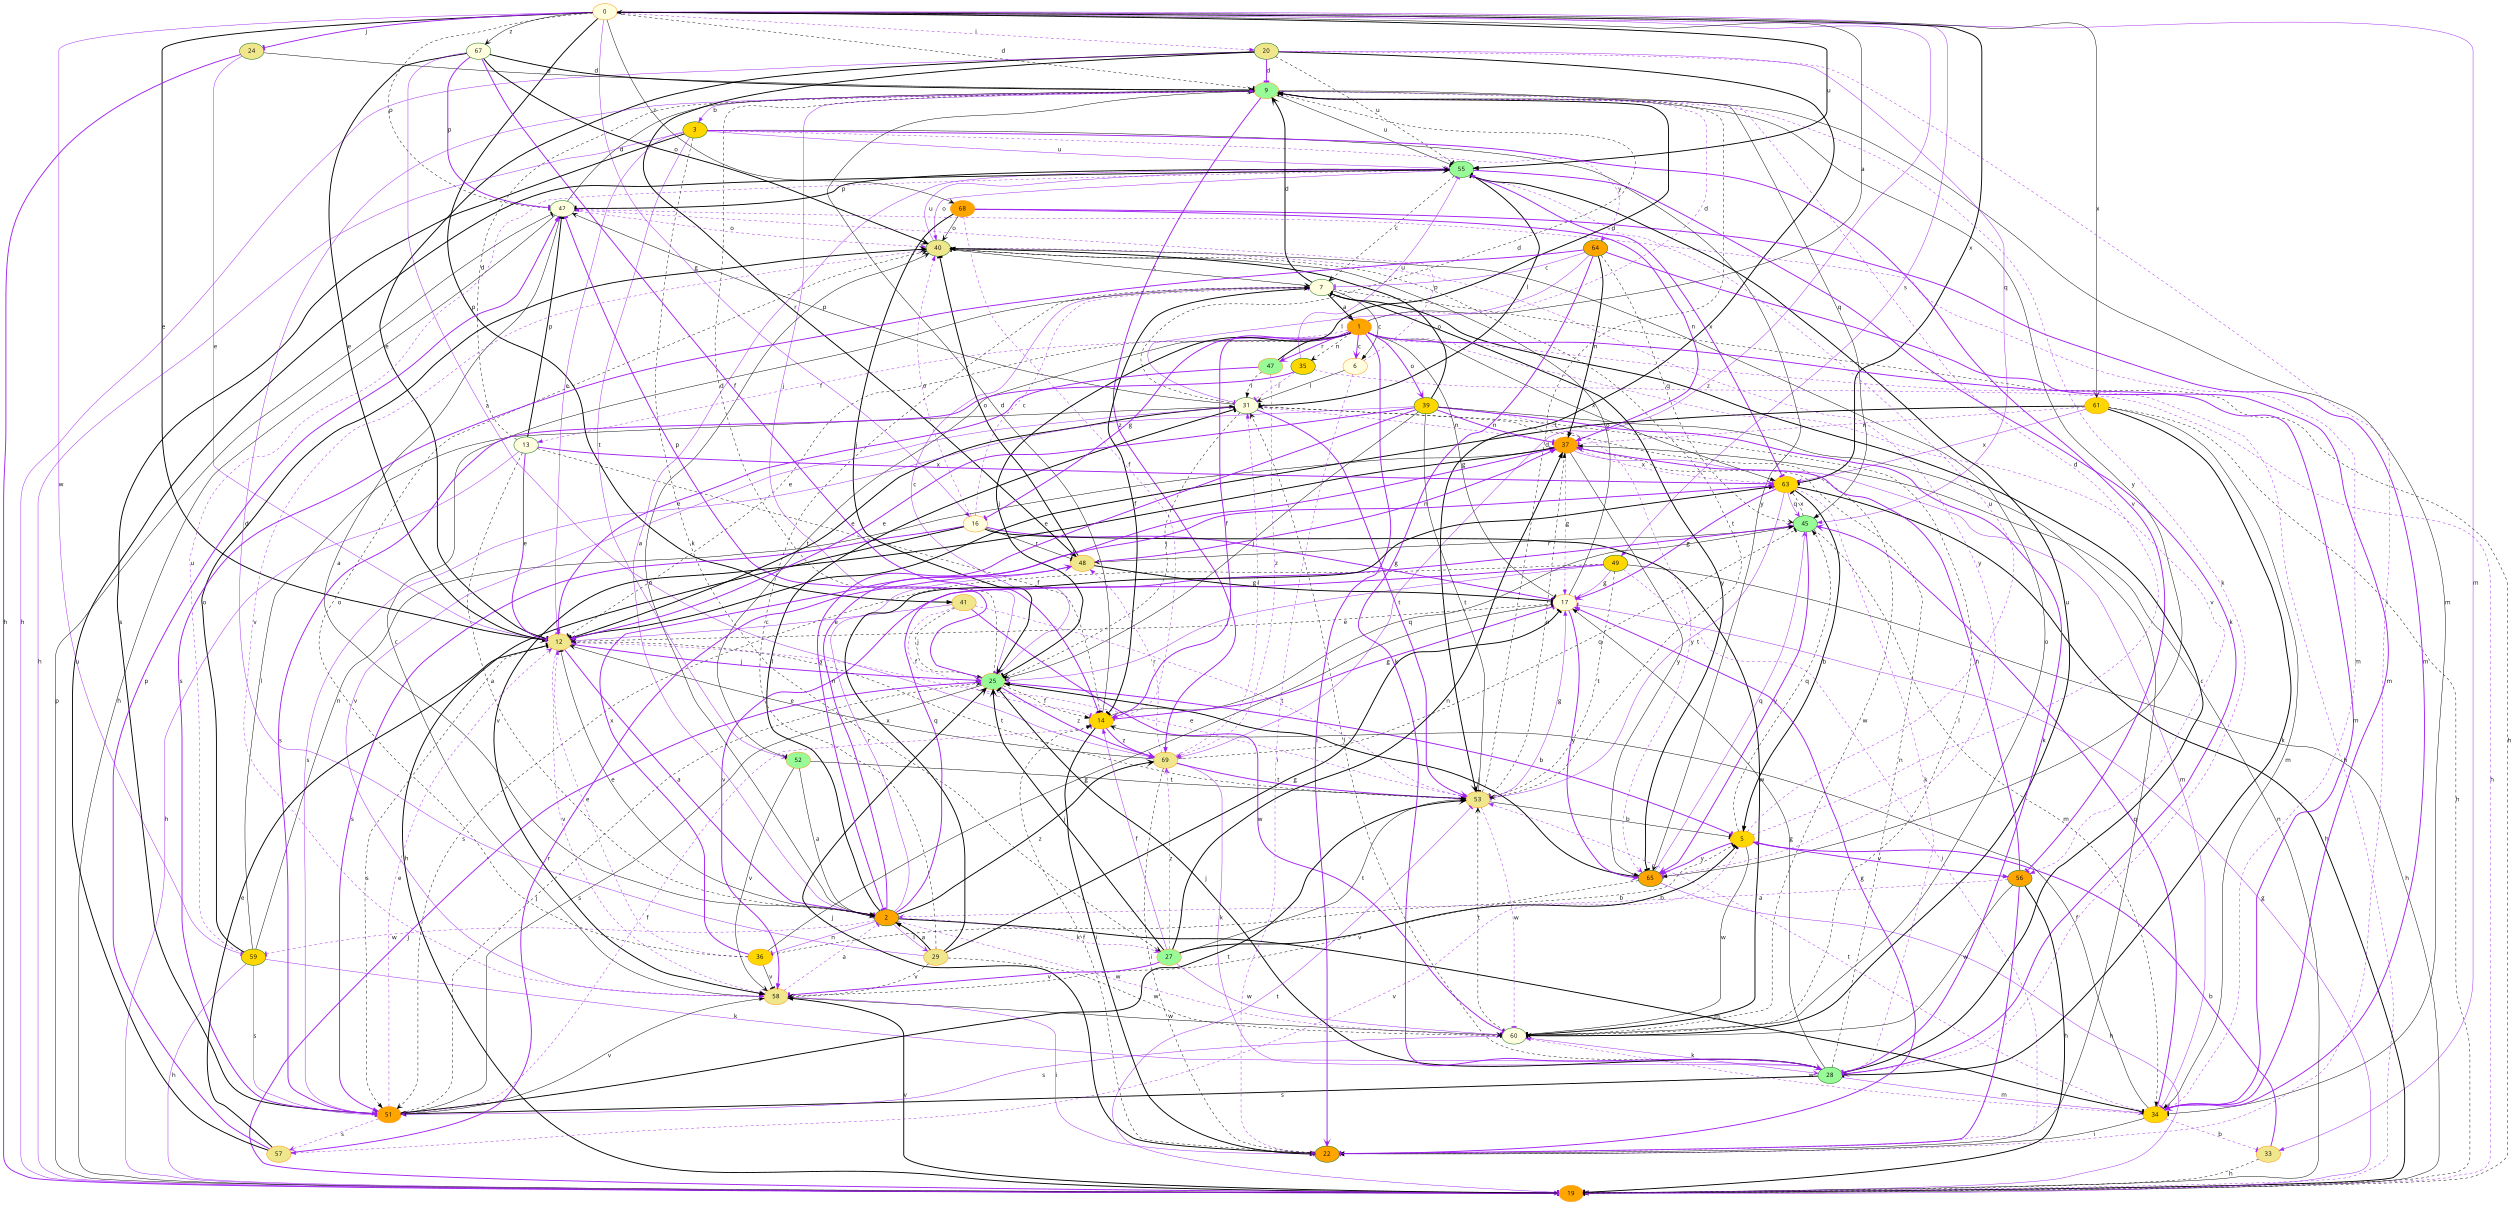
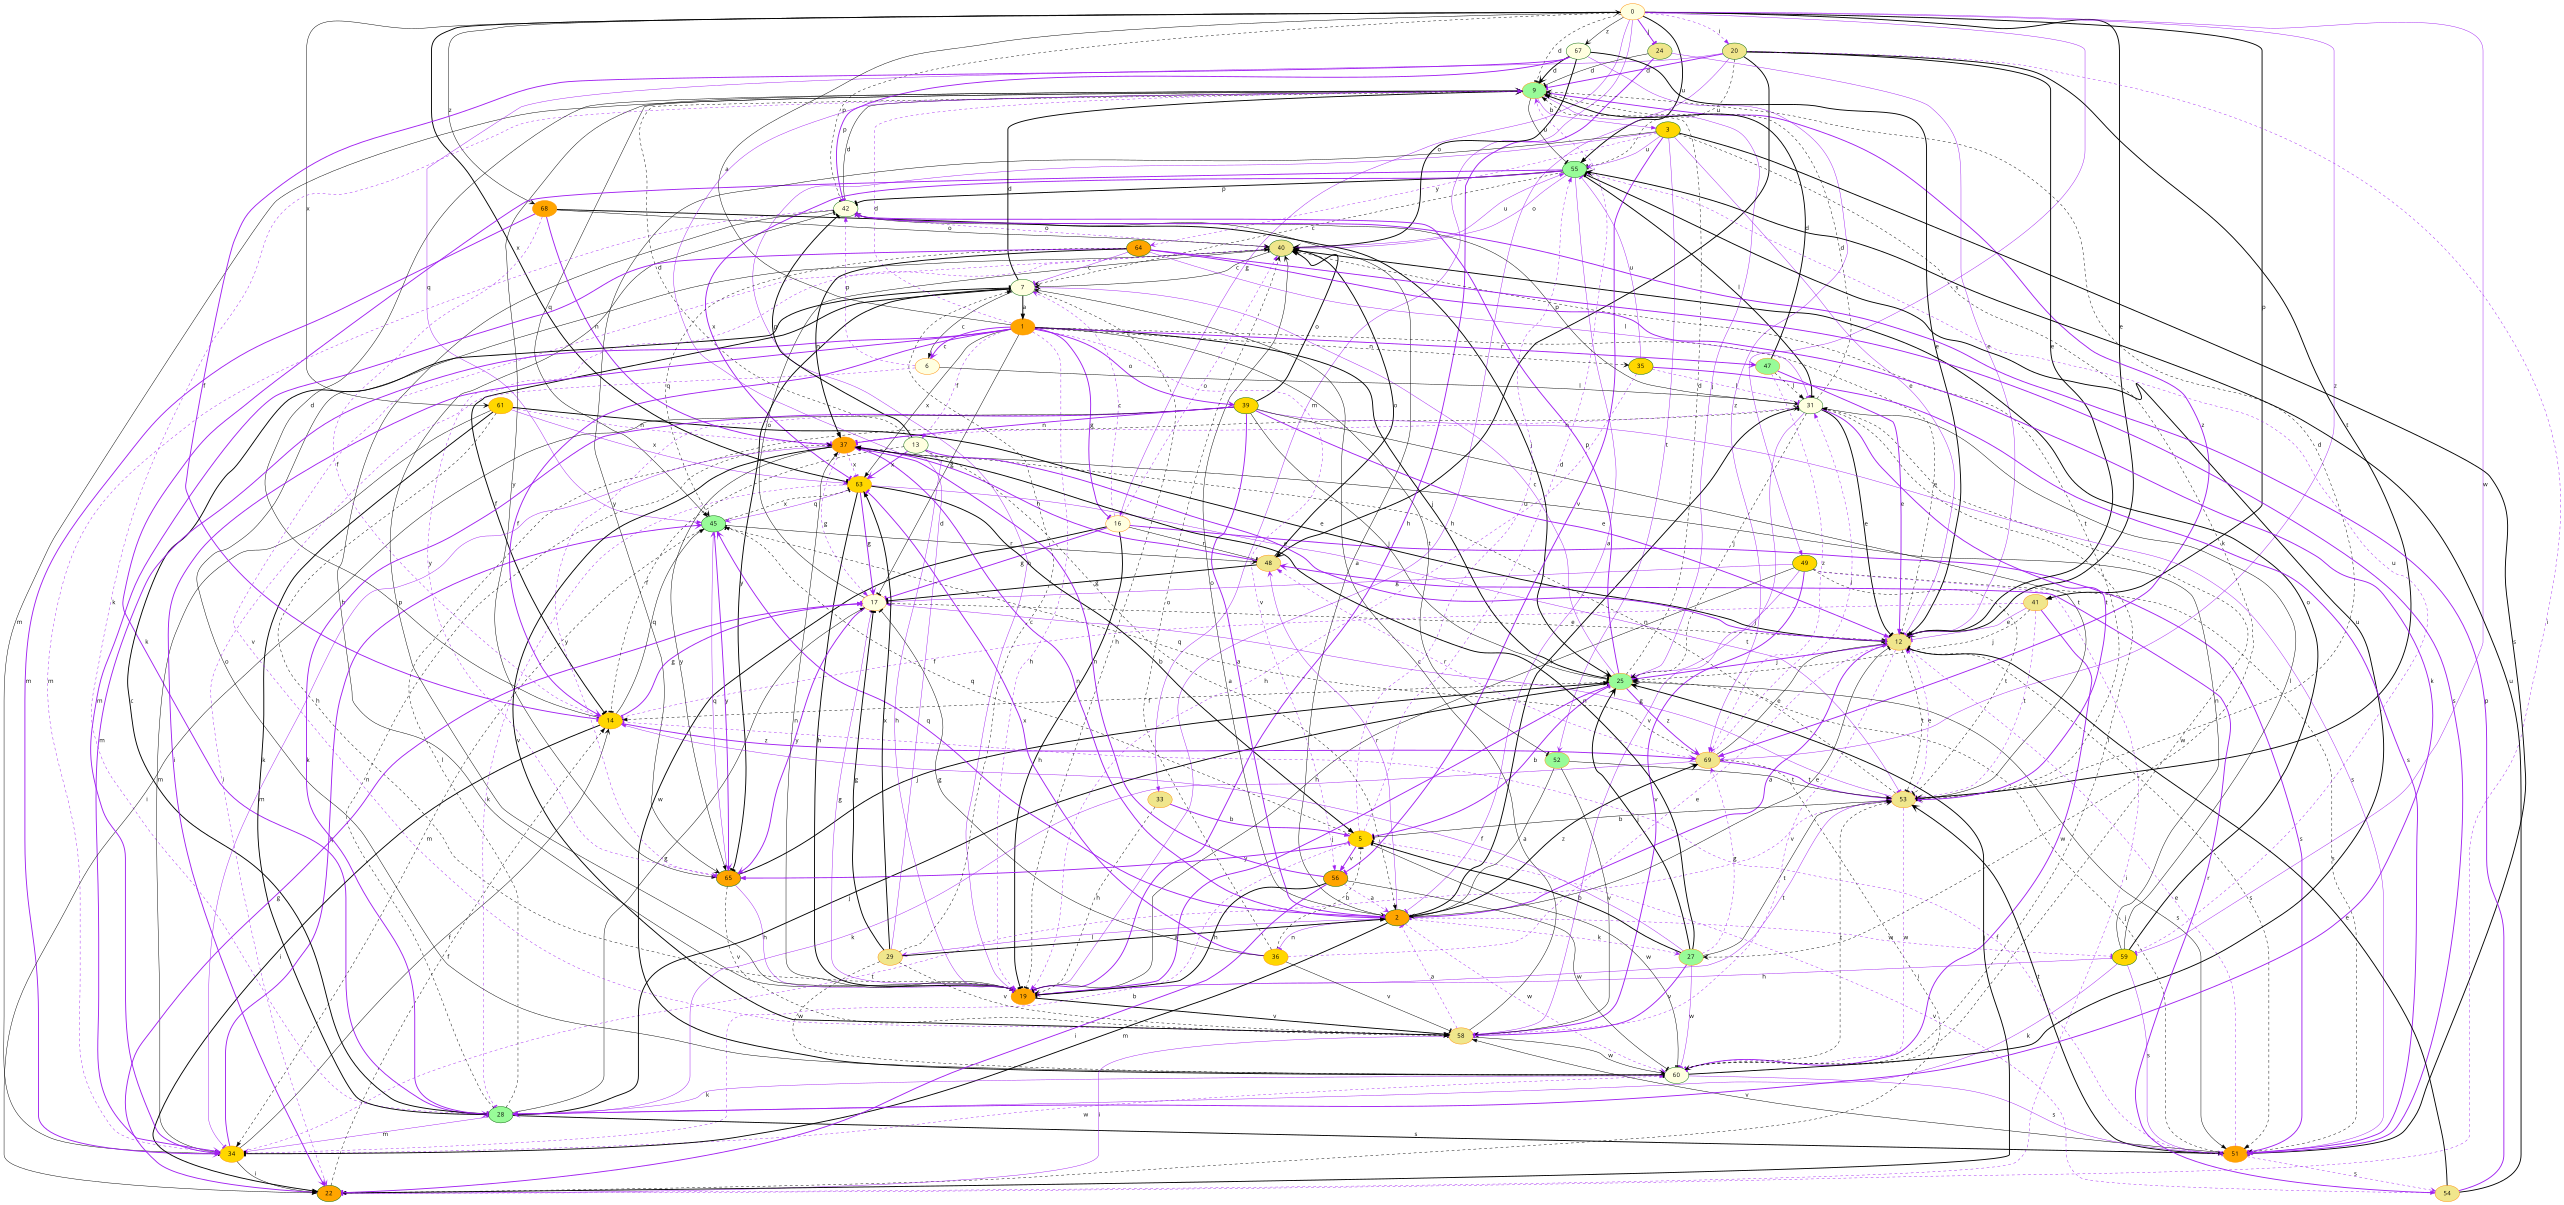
edge "27" -> "69": label "z" -> "g"
edge "34" -> "33": now "34" -> "5"
node "57": label "57" -> "54"
